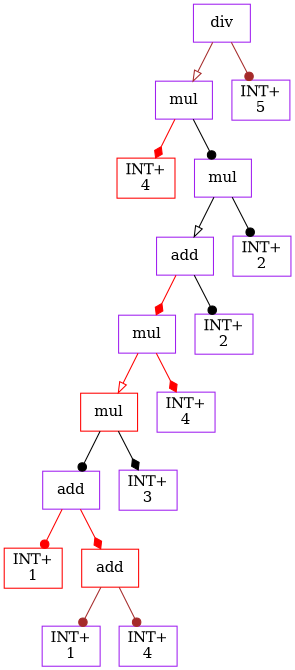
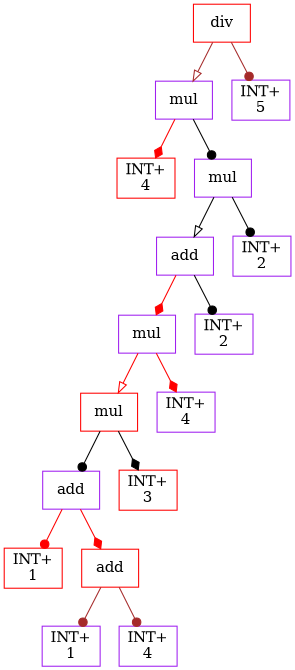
node "div": color purple -> red
node "INT+ 3": color purple -> red
